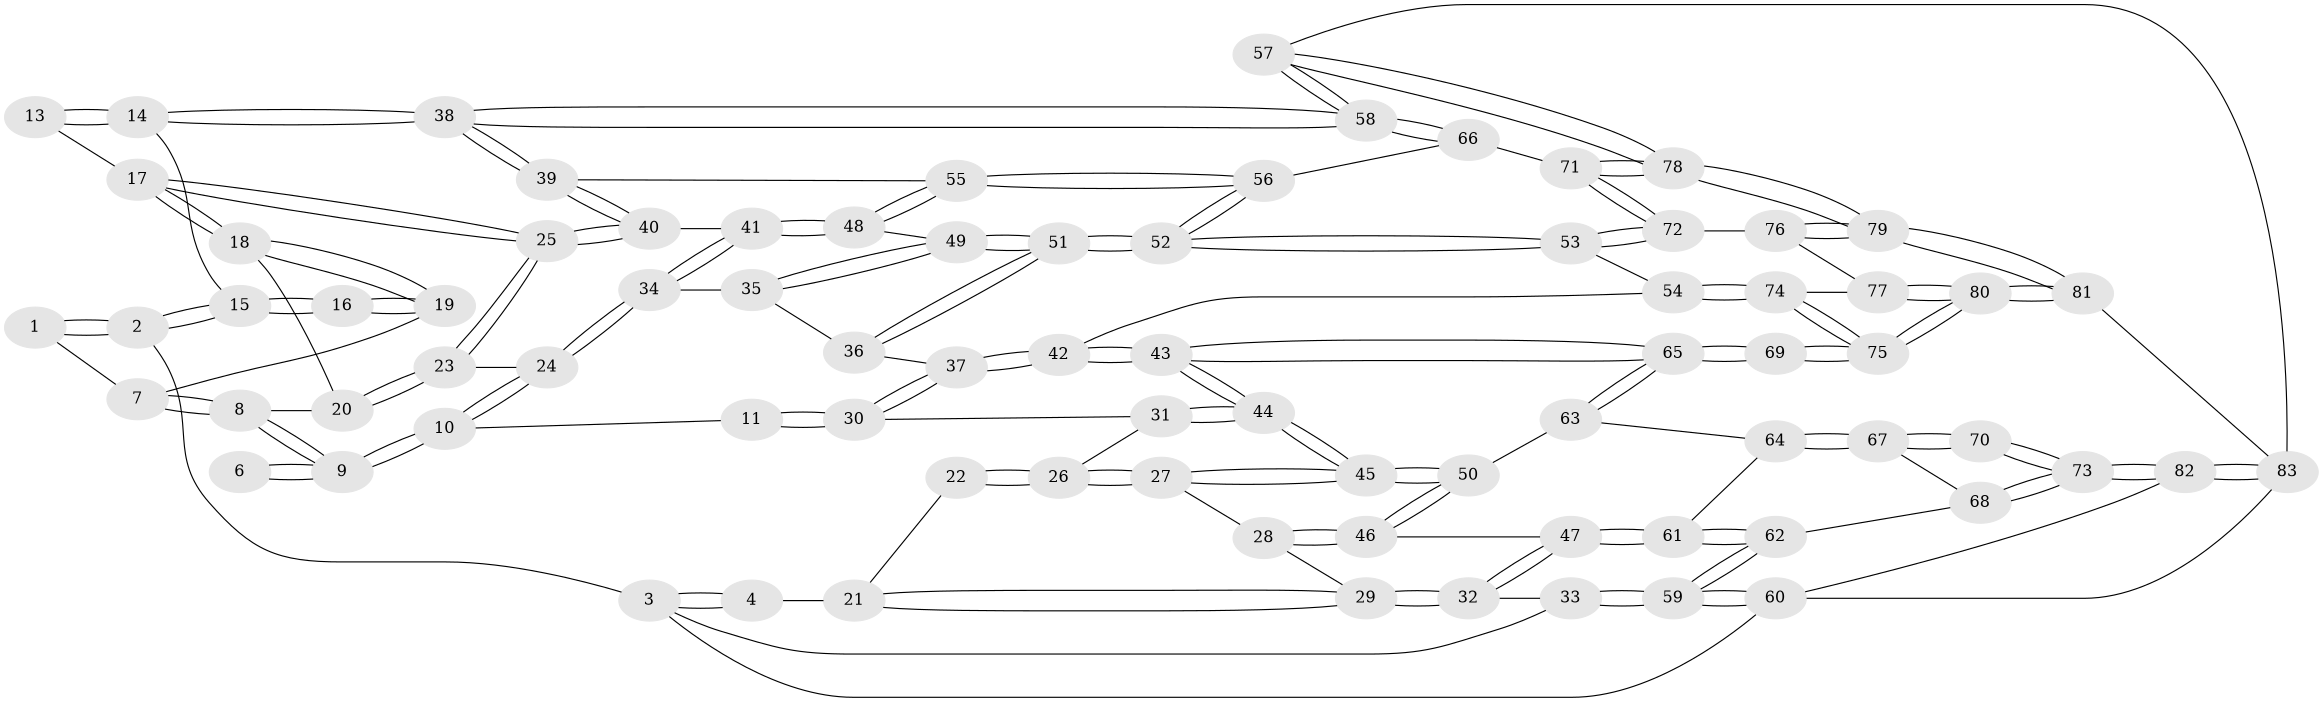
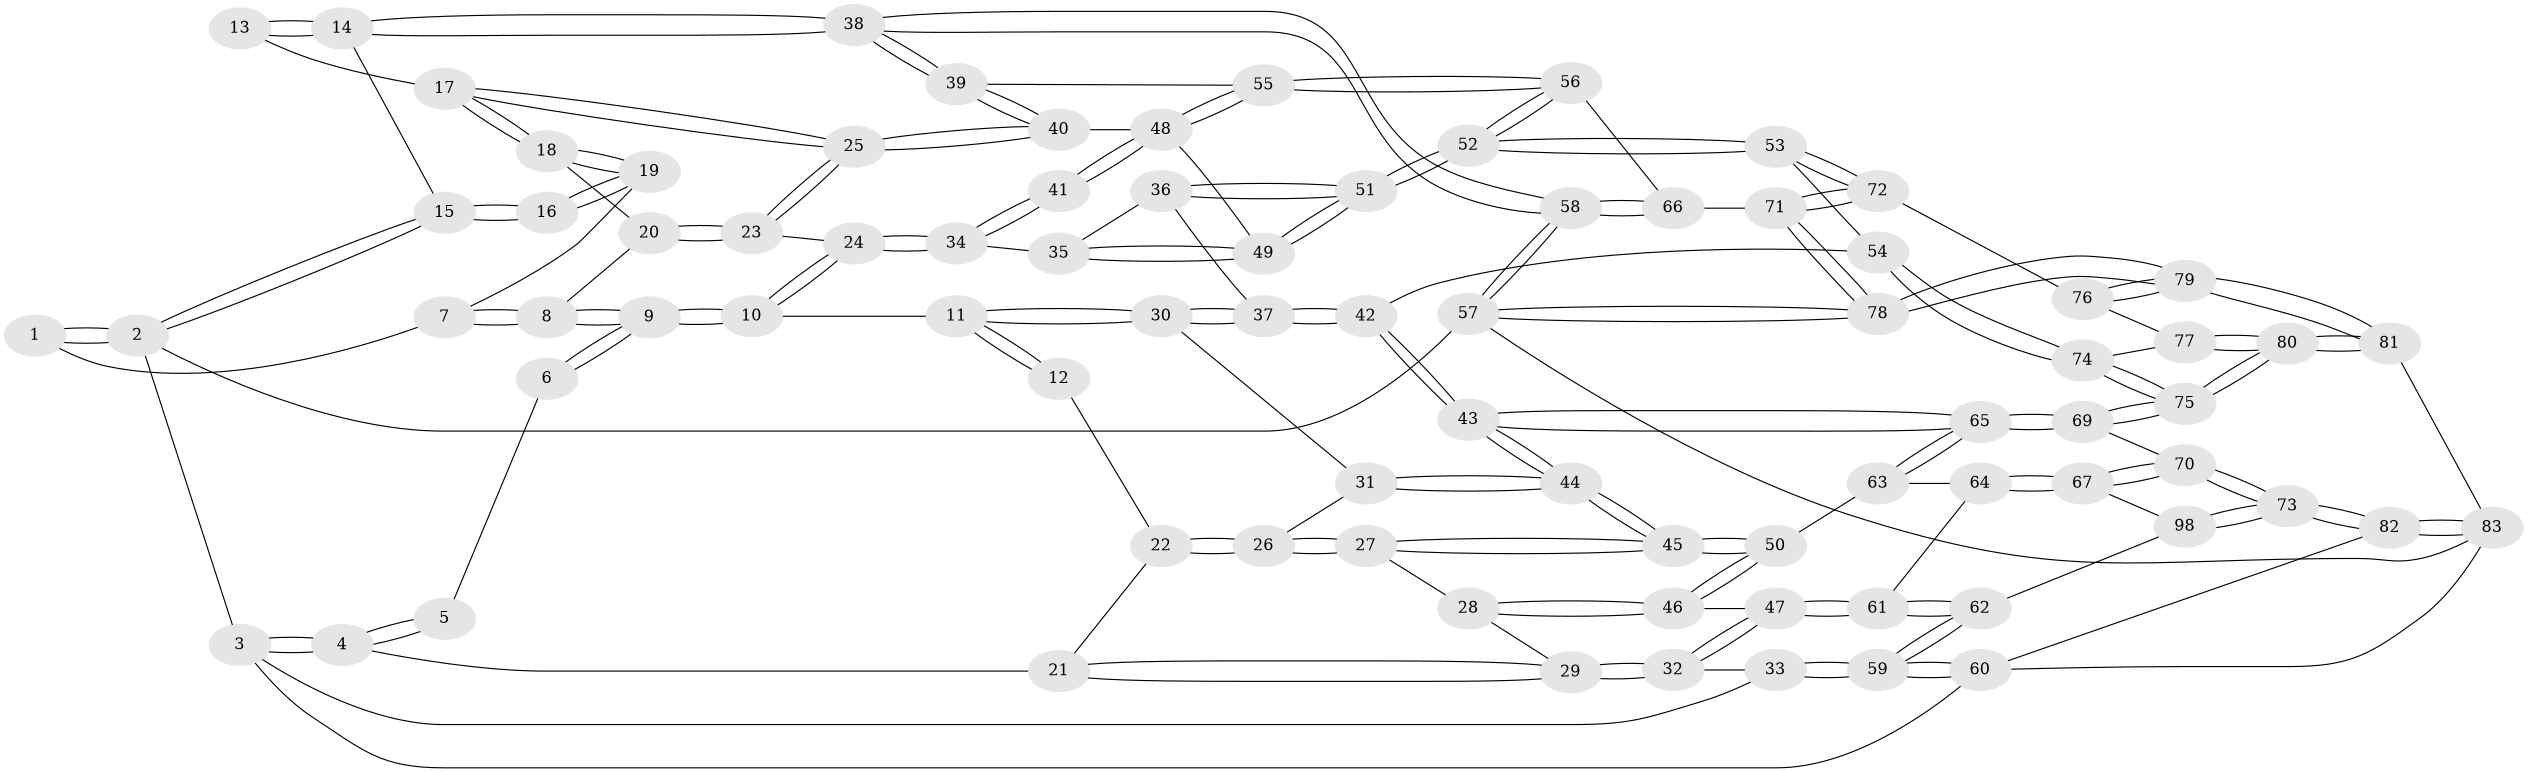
edge "40" -- "41": now "40" -- "48"
node "12": added
edge "57" -- "2": added
edge "69" -- "70": added
node "68": label "68" -> "98"
node "5": added
